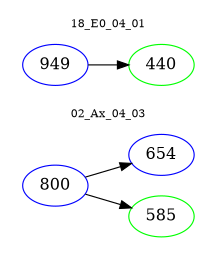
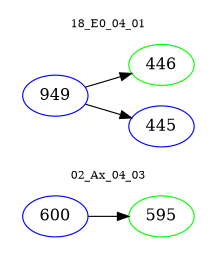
node "440": label "440" -> "446"
node "445": added
node "654": removed
node "800": label "800" -> "600"
node "585": label "585" -> "595"
